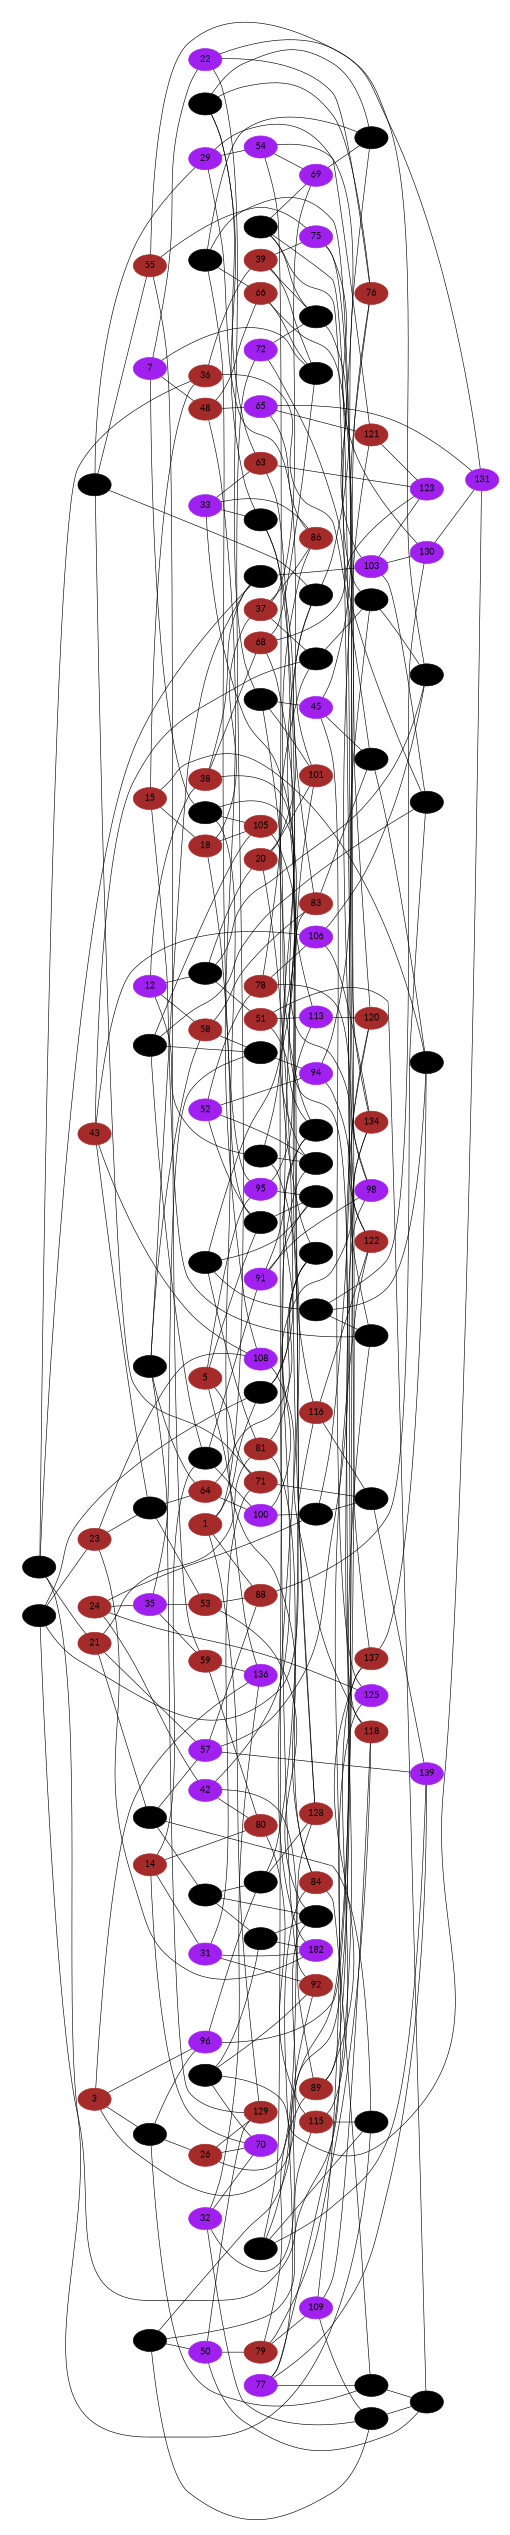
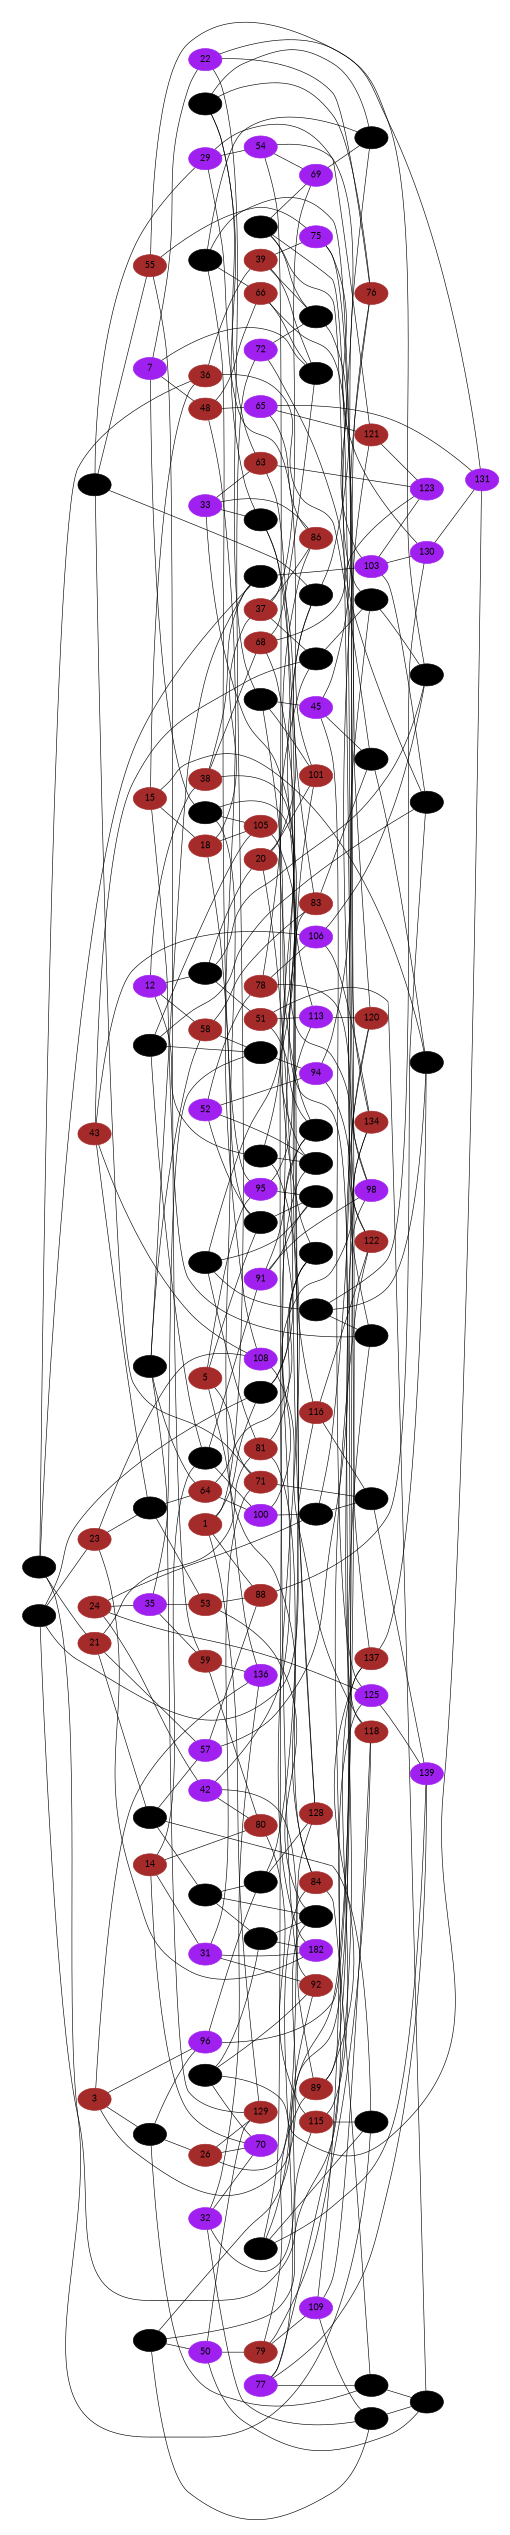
edge "57" -- "139": now "125" -- "139"
